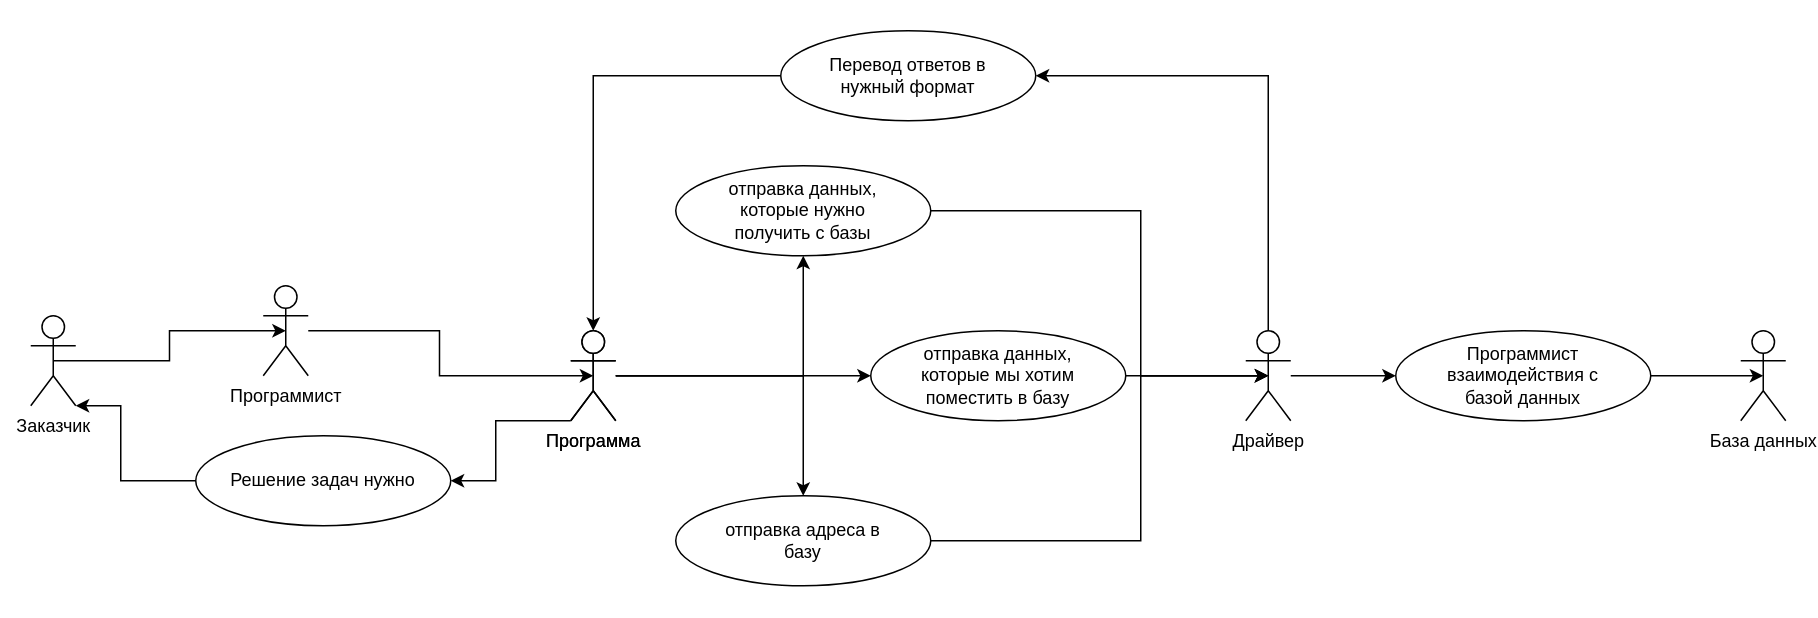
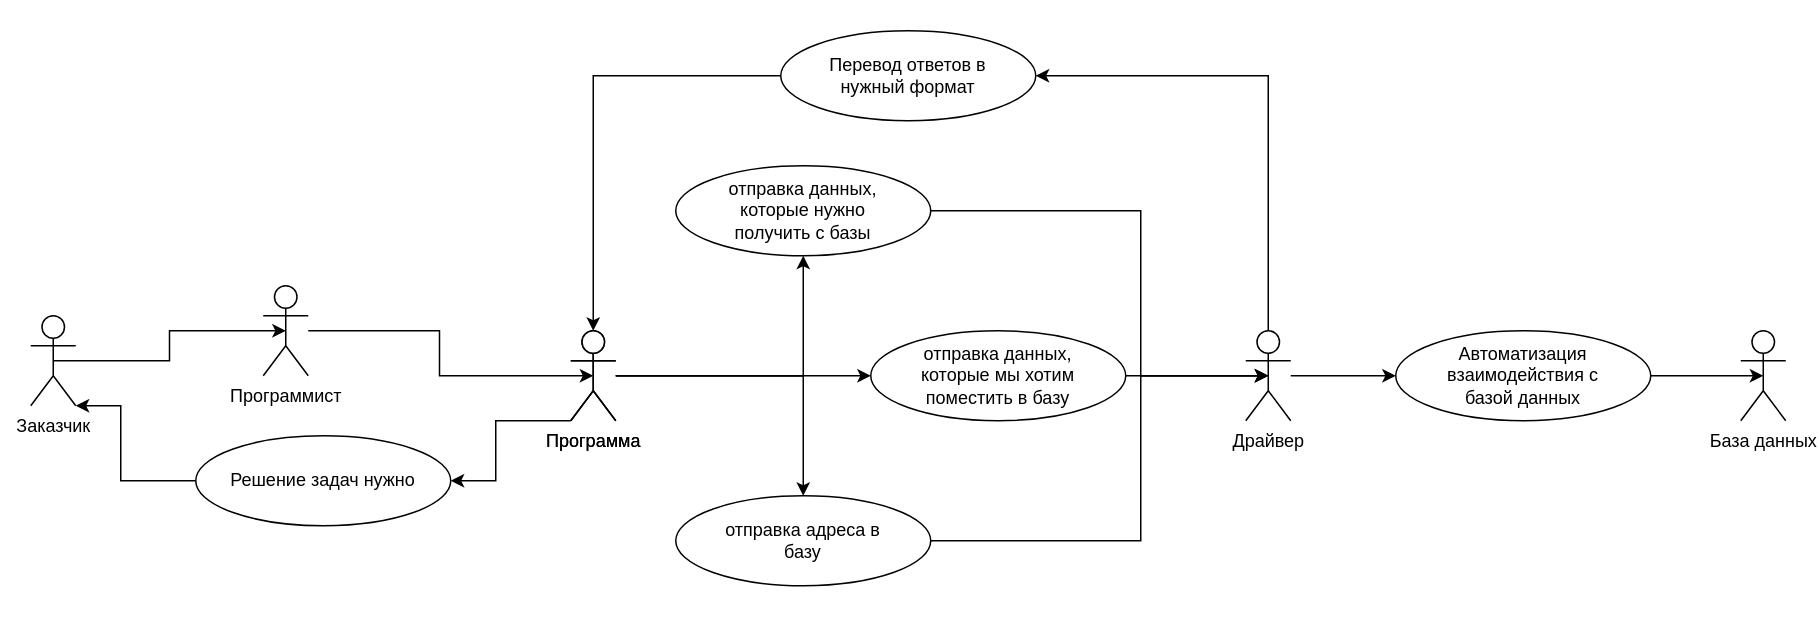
node "Программист взаимодействия с базой данных": label "Программист взаимодействия с базой данных" -> "Автоматизация взаимодействия с базой данных"
